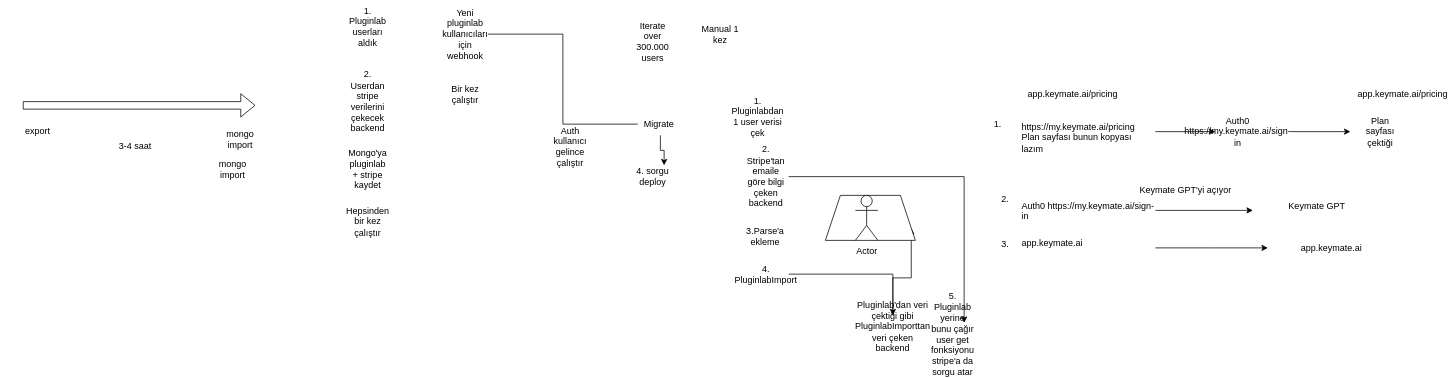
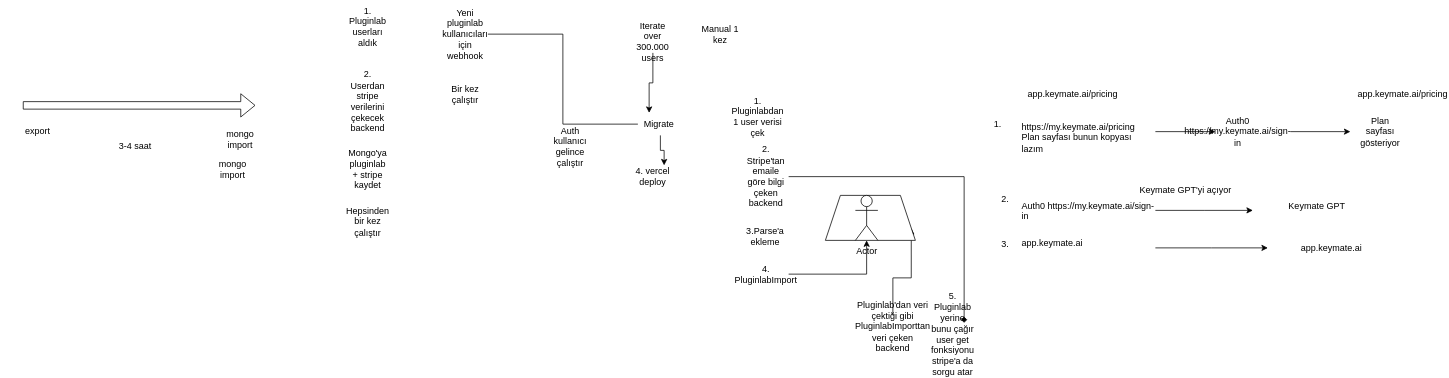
edge "Iterate over 300.000 users" -> "Migrate": added
node "Plan sayfası çektiği": label "Plan sayfası çektiği" -> "Plan sayfası gösteriyor"
node "4. sorgu deploy": label "4. sorgu deploy" -> "4. vercel deploy"
edge "4. PluginlabImport" -> "Pluginlab'dan veri çektiği gibi PluginlabImporttan veri çeken backend": now "4. PluginlabImport" -> "Actor"
edge "2. Stripe'tan emaile göre bilgi çeken backend" -> "5. Pluginlab yerine bunu çağır user get fonksiyonu stripe'a da sorgu atar": arrowhead classic -> diamond
